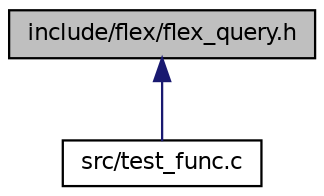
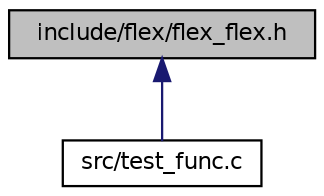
node "include/flex/flex_query.h": label "include/flex/flex_query.h" -> "include/flex/flex_flex.h"
